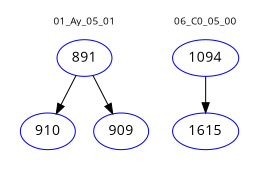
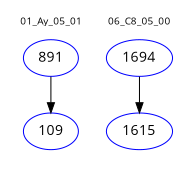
cluster "06_C0_05_00": label "06_C0_05_00" -> "06_C8_05_00"
node "1094": label "1094" -> "1694"
node "910": removed
node "909": label "909" -> "109"
